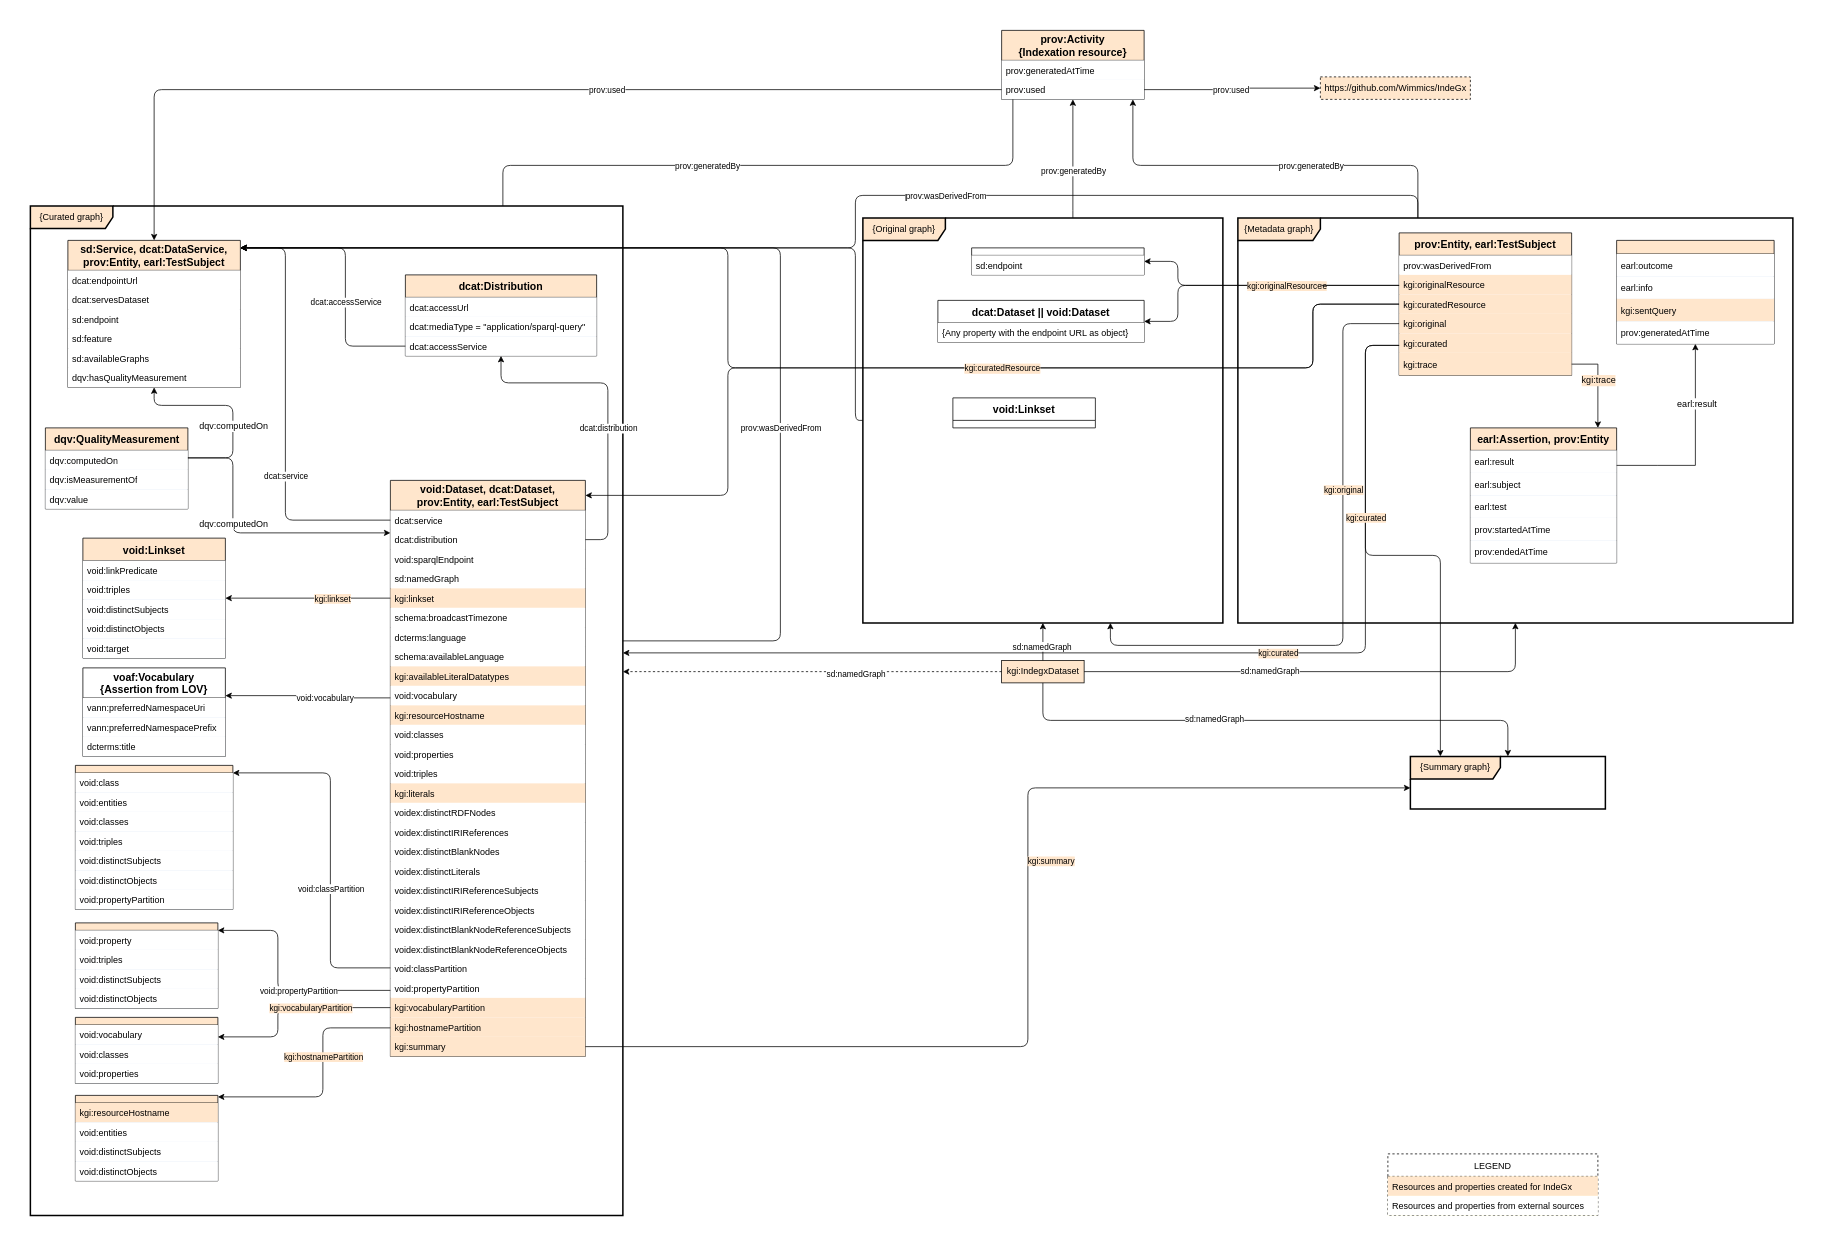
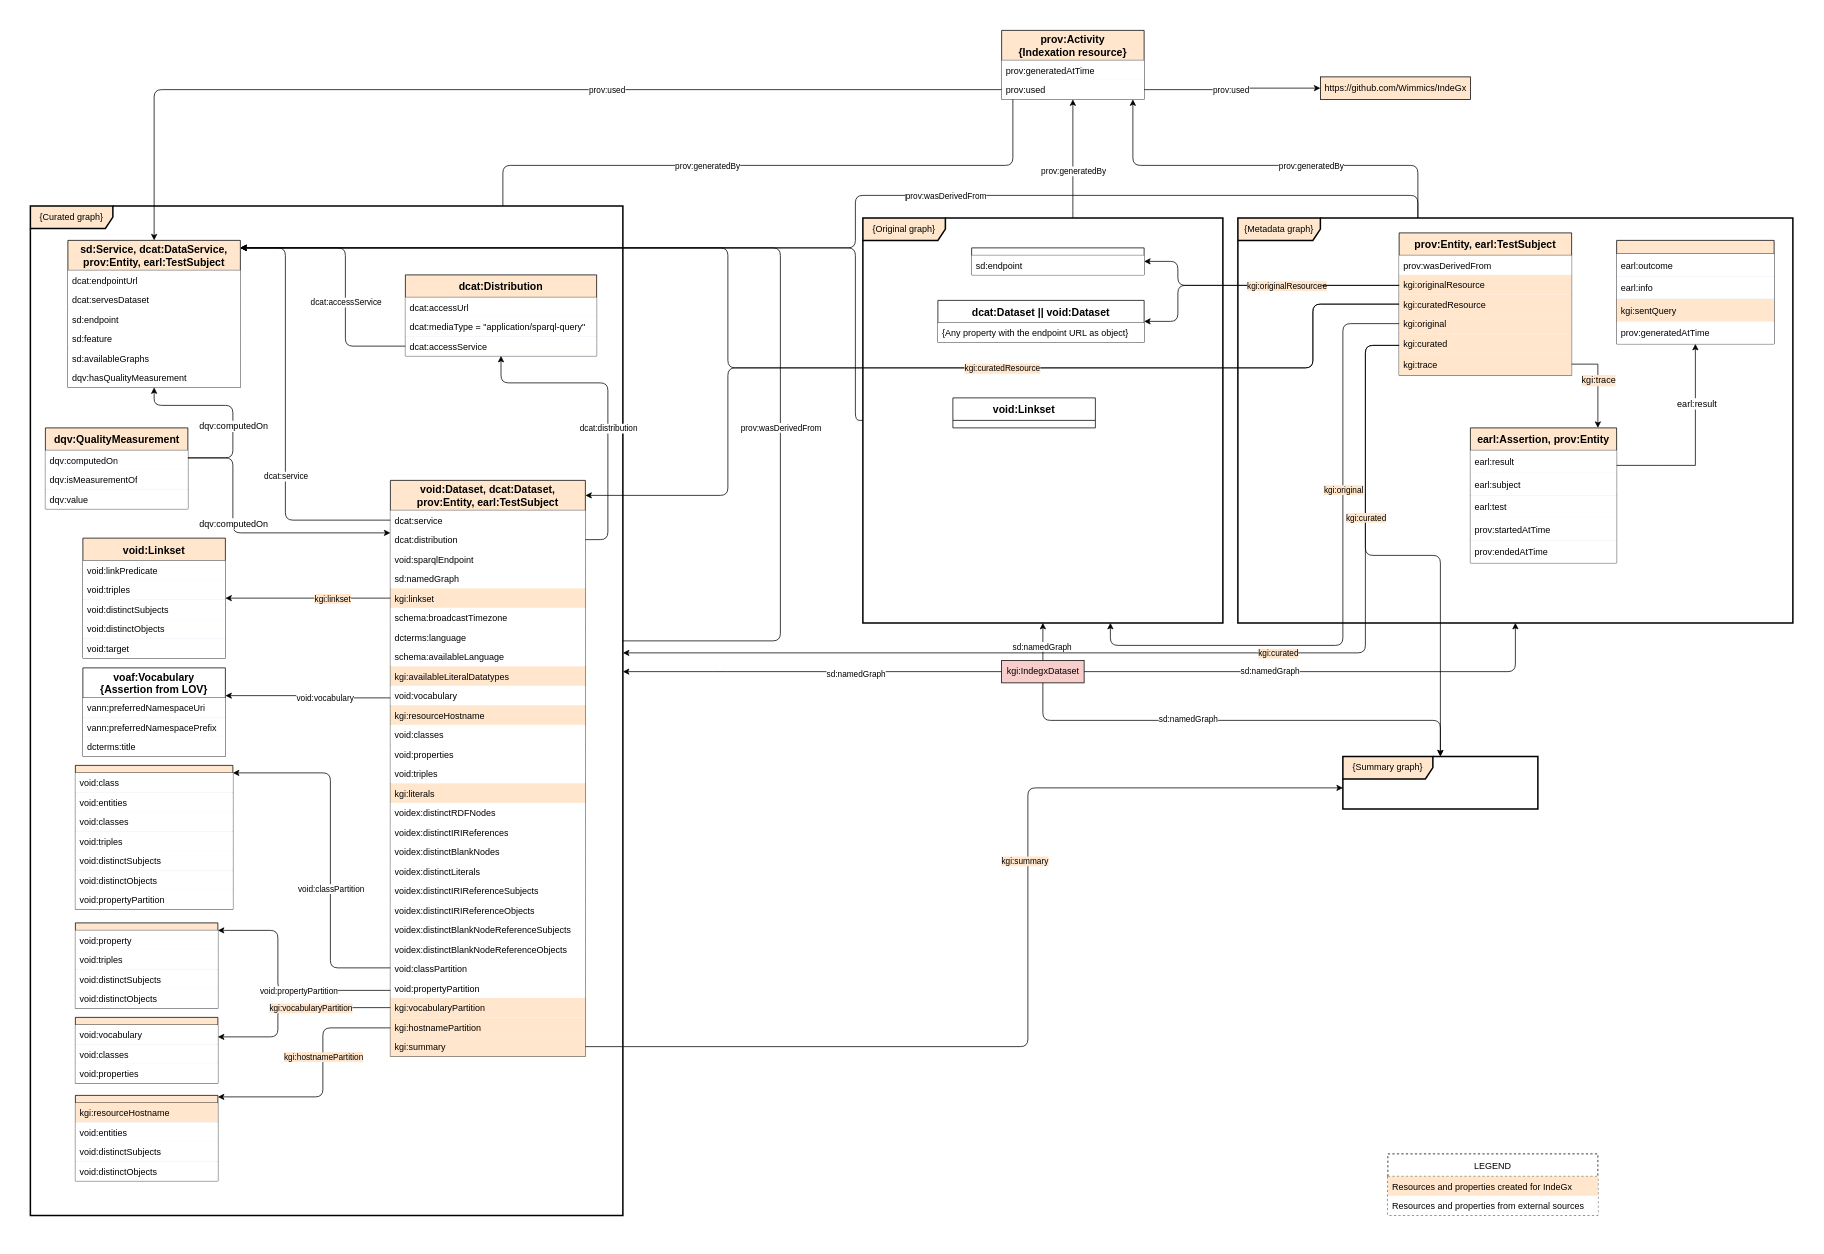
node "https://github.com/Wimmics/IndeGx": style dashed -> solid
edge "kgi:IndegxDataset" -> "{Curated graph}": style dashed -> solid
node "kgi:IndegxDataset": fillcolor #ffe6cc -> #f8cecc
node "{Summary graph}": moved (1508, 783) -> (1440, 783)
